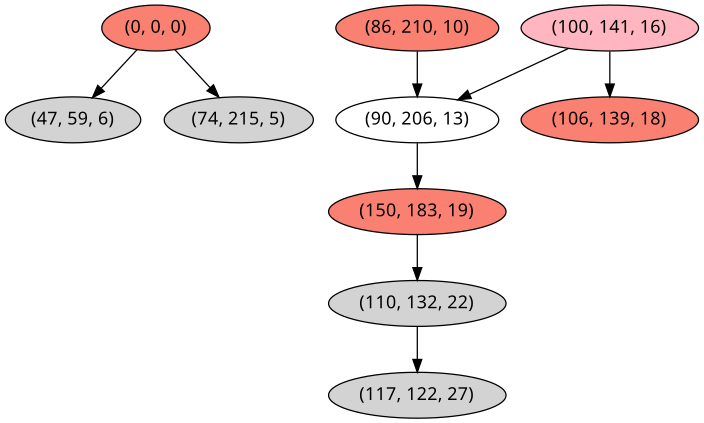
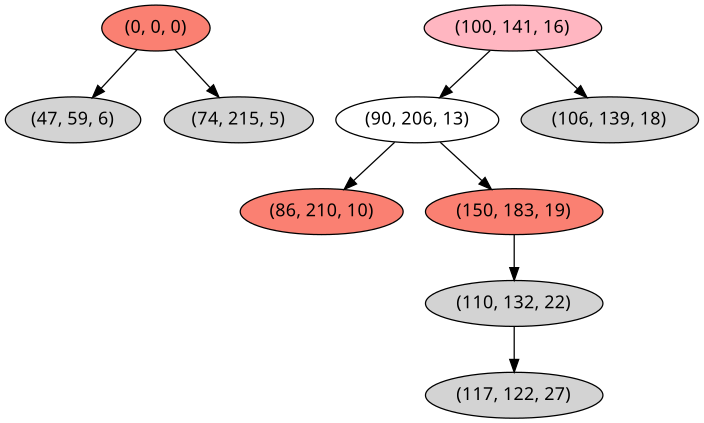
edge "(86, 210, 10)" -> "(90, 206, 13)": reversed
node "(106, 139, 18)": fillcolor salmon -> lightgrey
